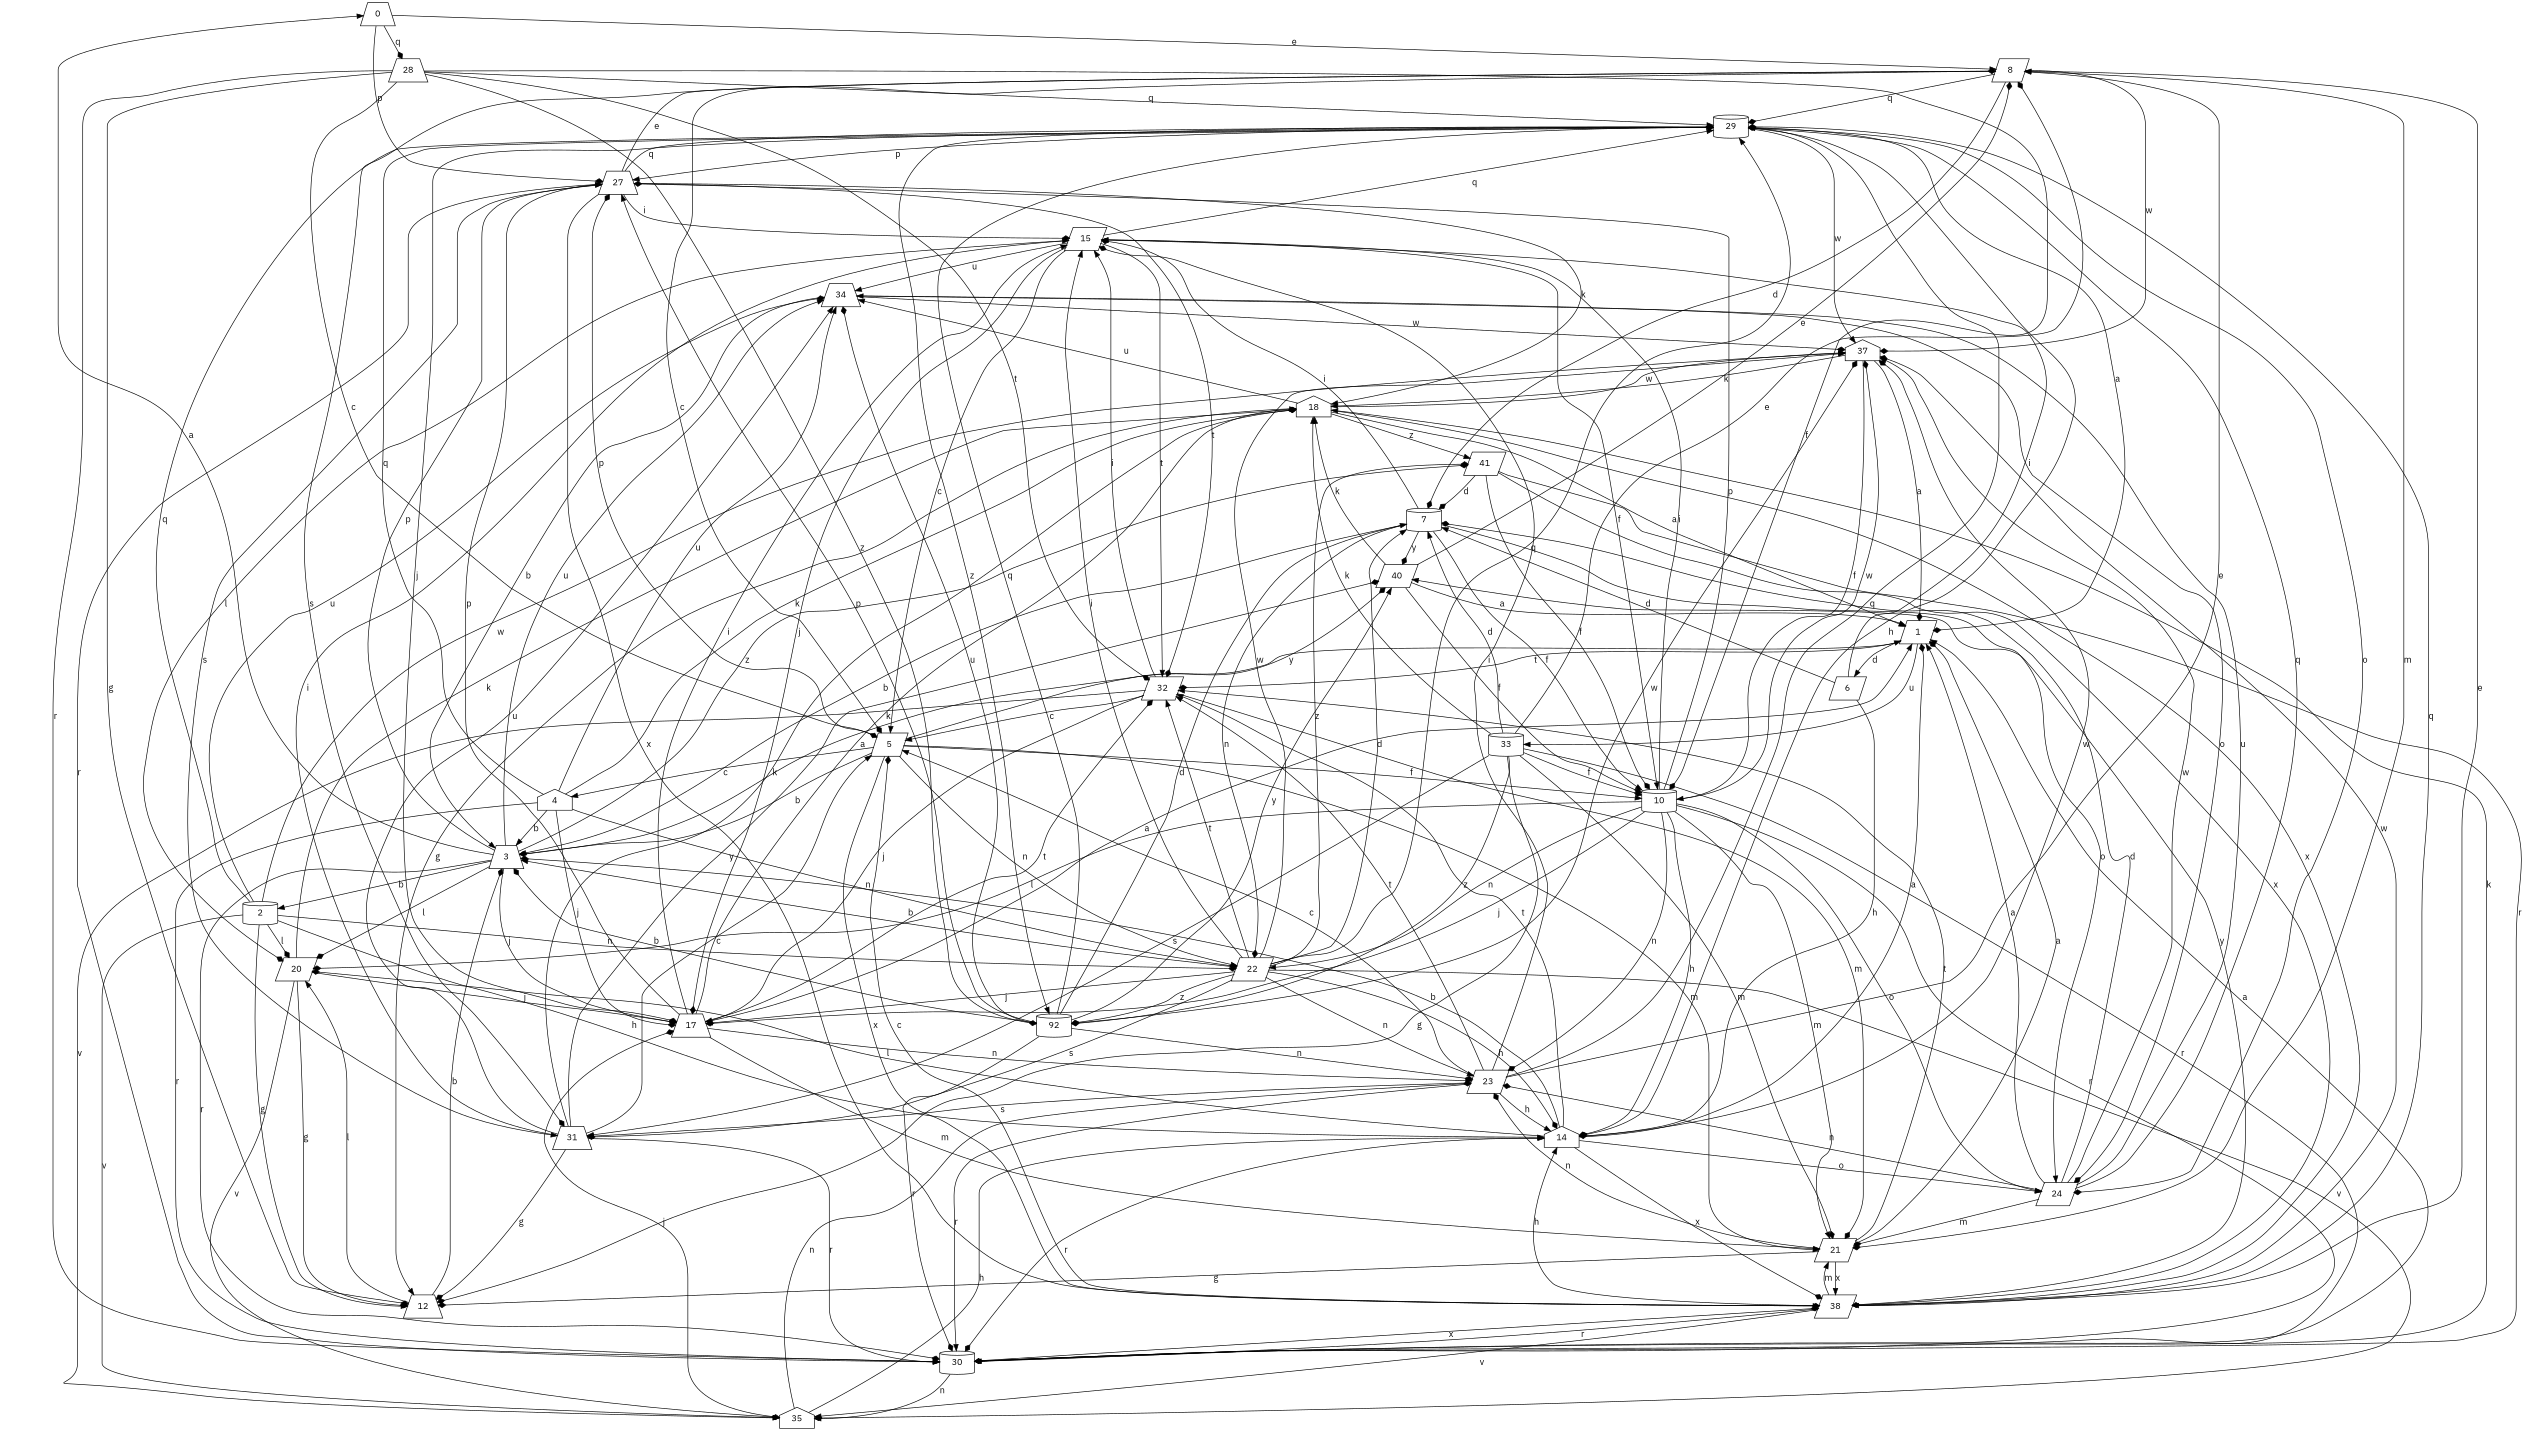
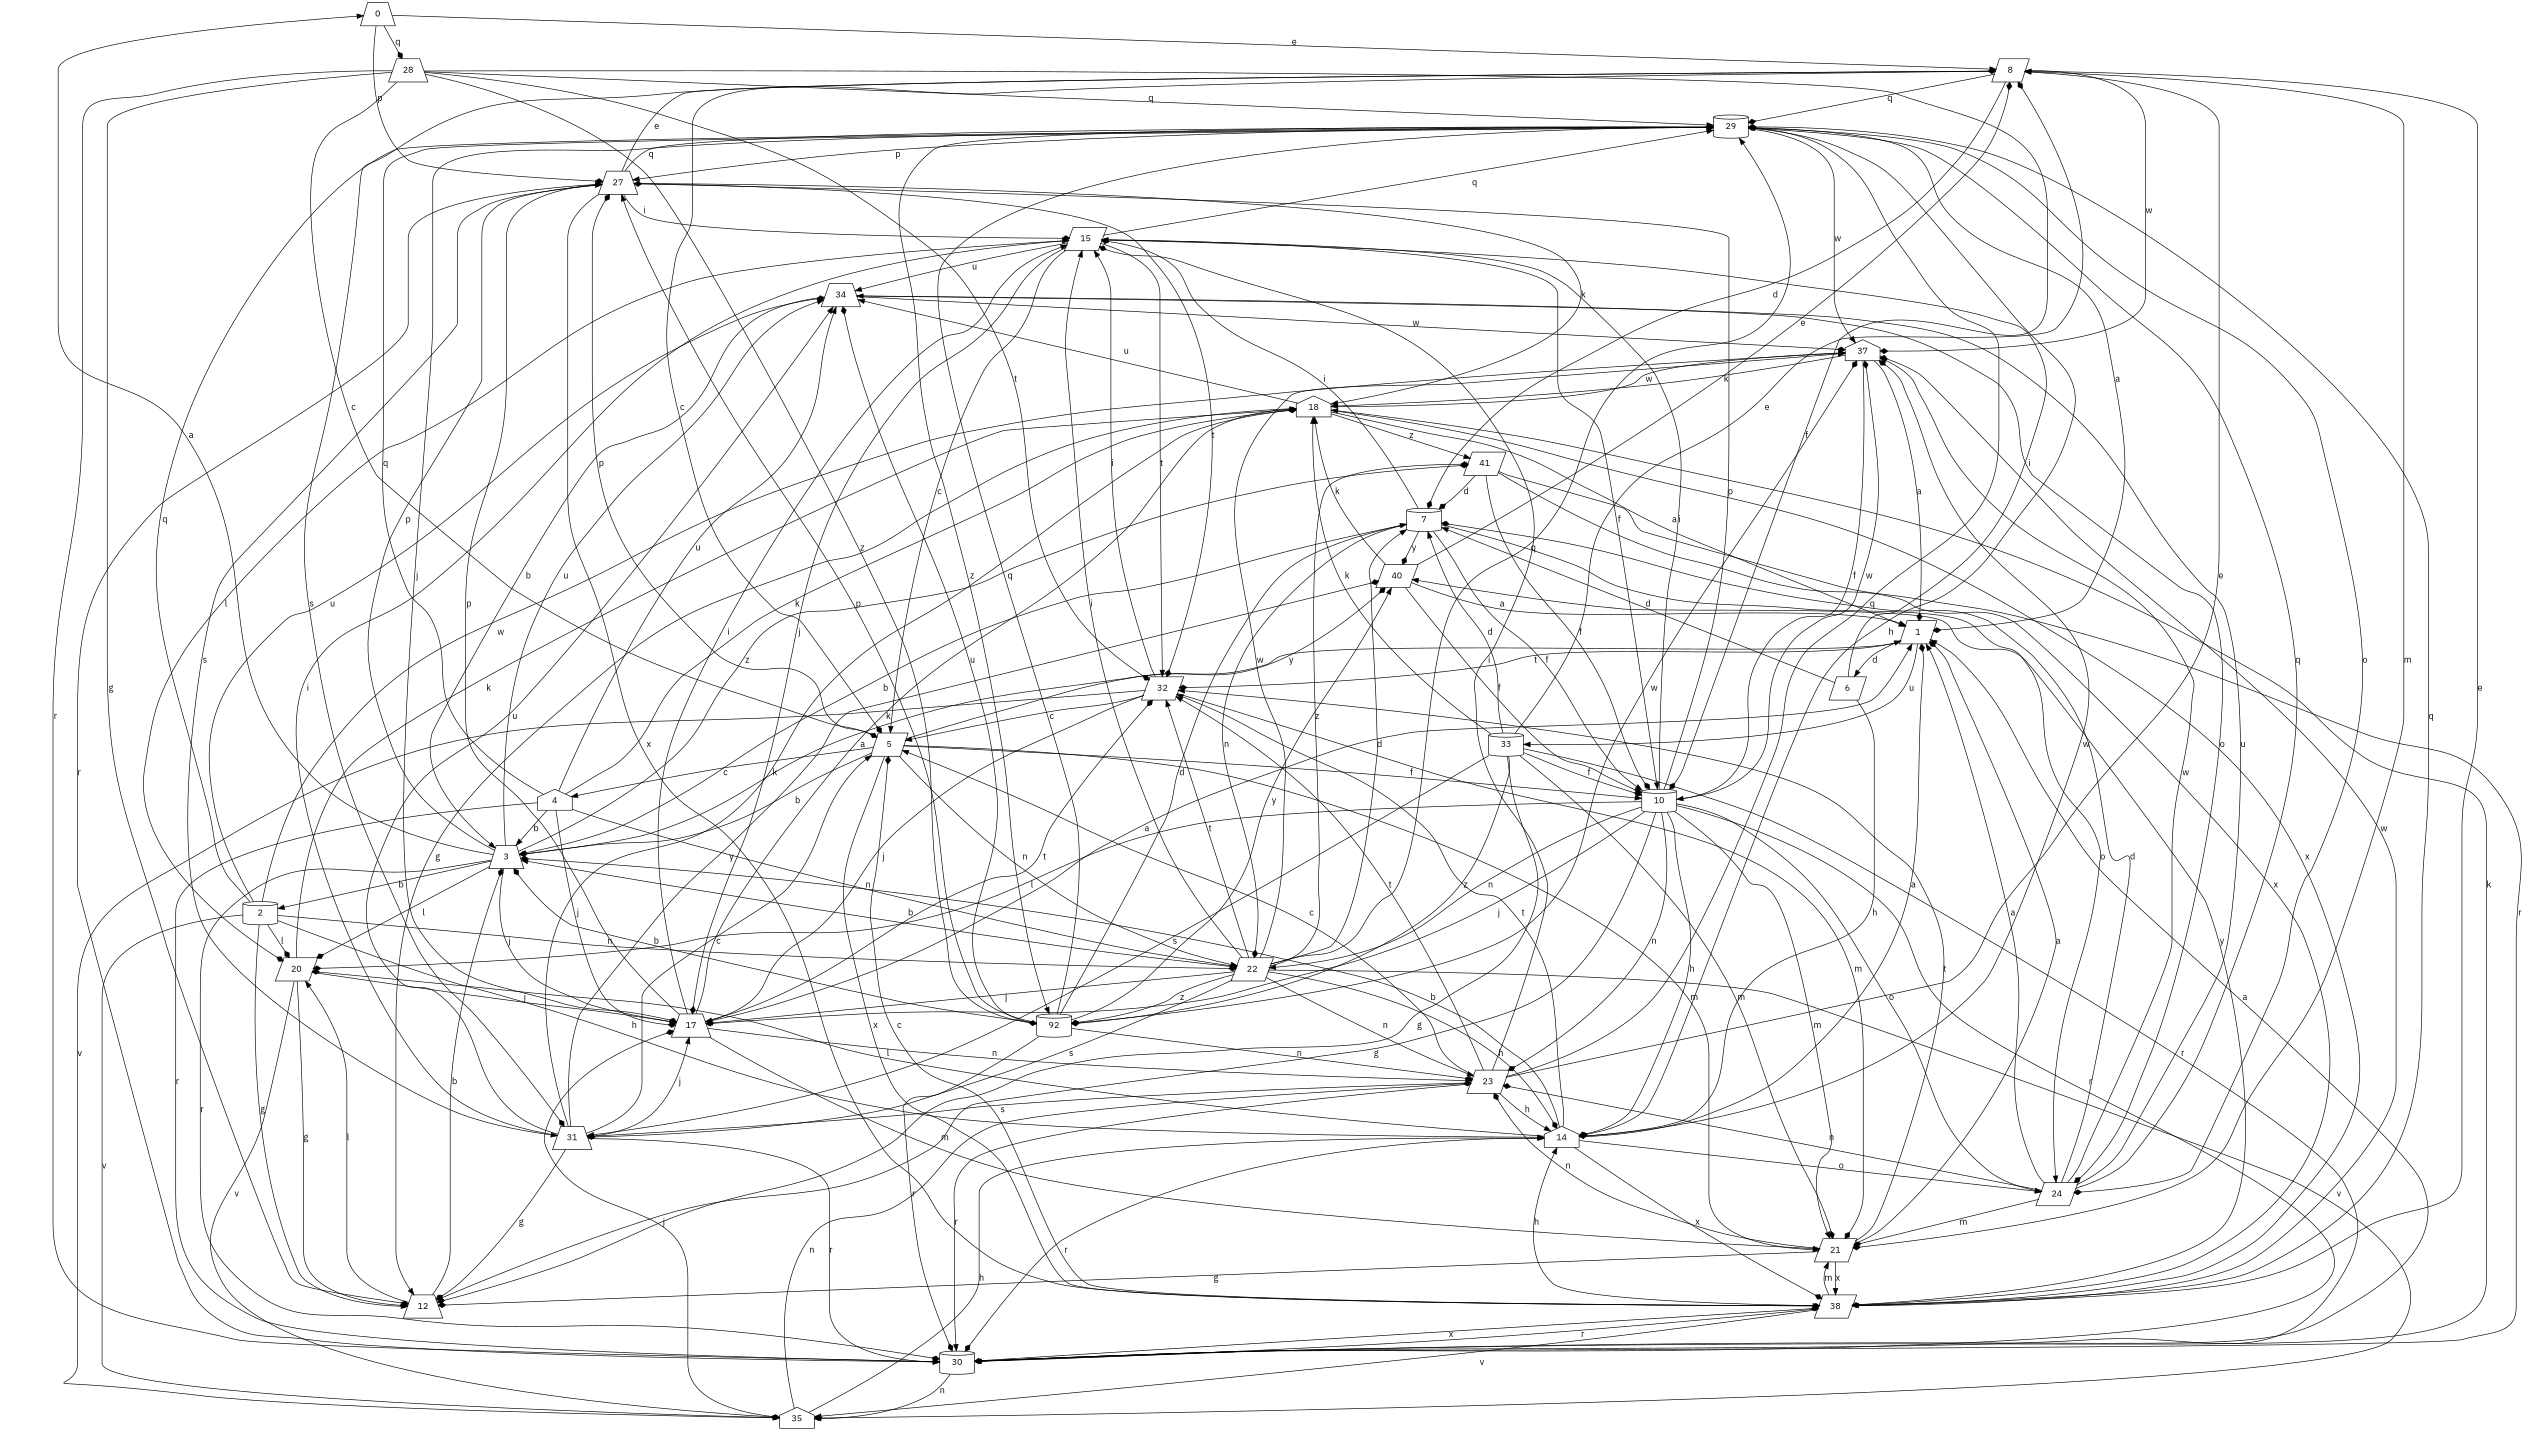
edge "10" -> "12": added, label "g"
edge "31" -> "17": added, label "j"
